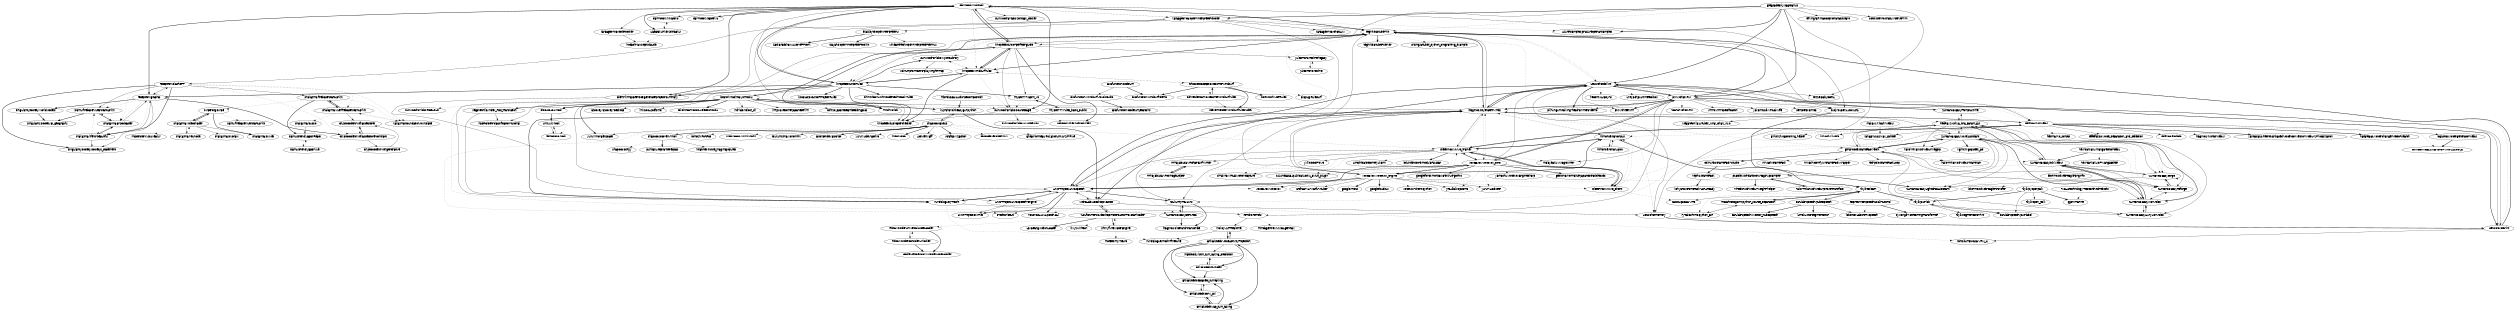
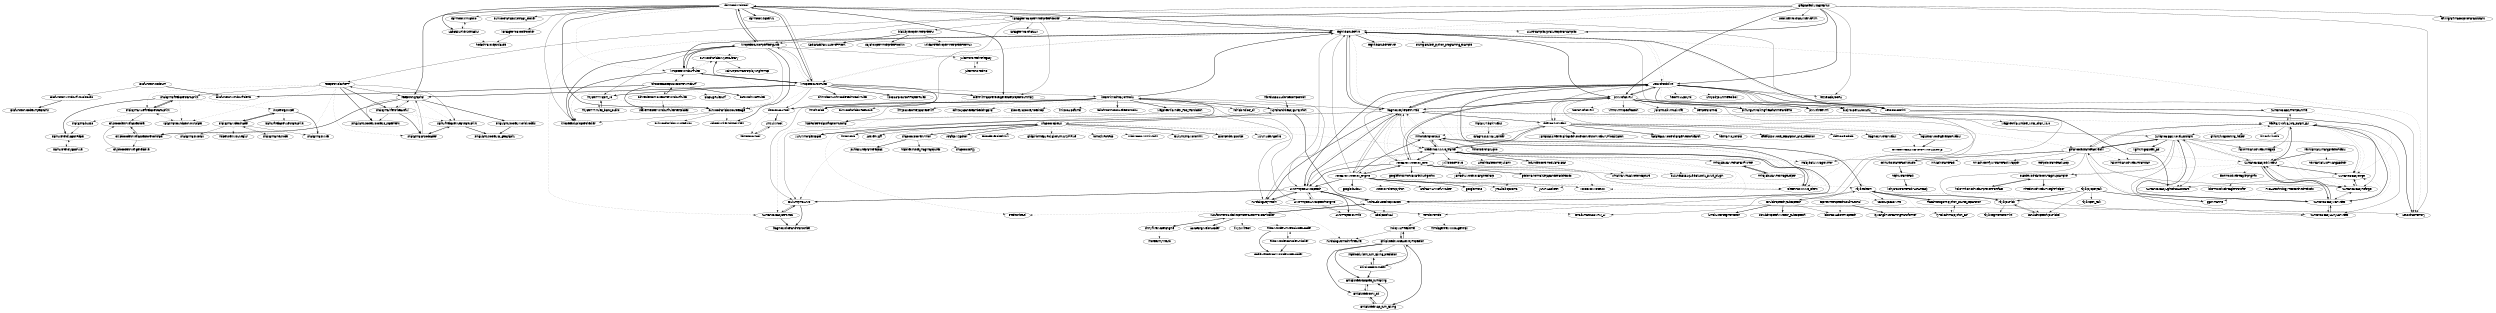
node "stevermeister/windsurfrules-udev": label "stevermeister/windsurfrules-udev" -> "stevermeister/windsurfrules-templates"
edge "snakajima/ai-podcaster" -> "snakajima/life-is-beautiful": removed
node "nazonoSAUNA/patch.aul": label "nazonoSAUNA/patch.aul" -> "label/patch.aul"
edge "uezo/chatmemory" -> "uezo/aiavatarkit": reversed
